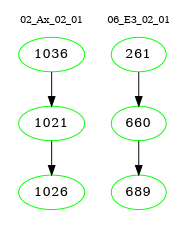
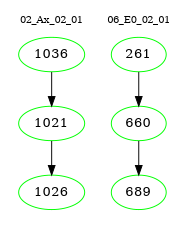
cluster "06_E3_02_01": label "06_E3_02_01" -> "06_E0_02_01"
